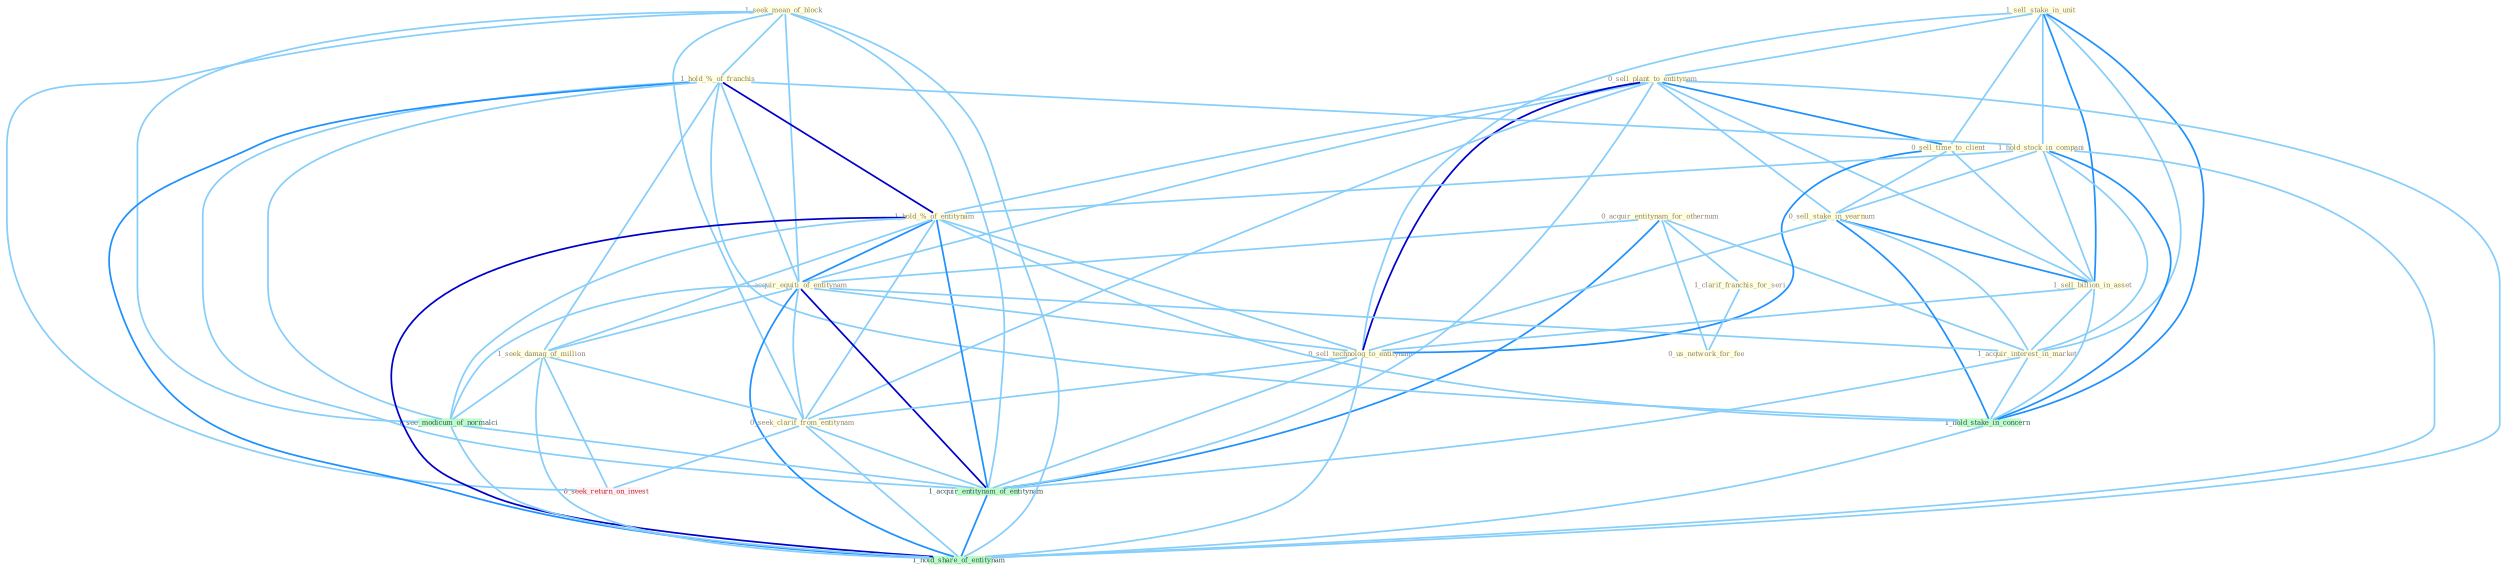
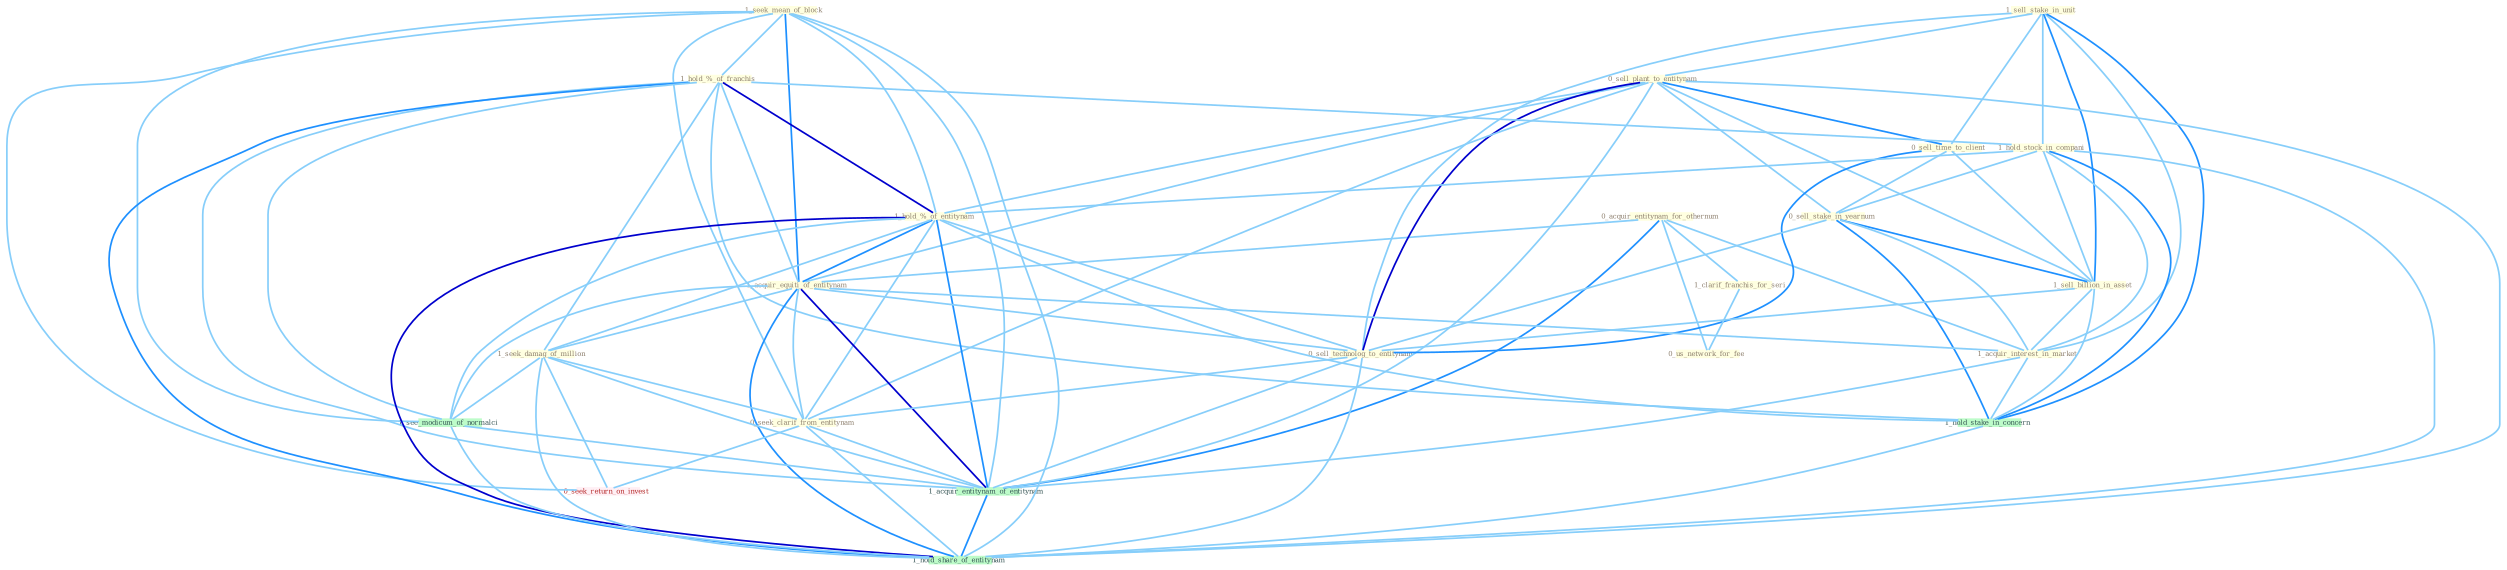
edge "1_seek_mean_of_block" -- "1_hold_%_of_entitynam": added
edge "1_seek_mean_of_block" -- "1_acquir_equiti_of_entitynam": color #87cefa -> #1e90ff
edge "1_seek_damag_of_million" -- "1_acquir_entitynam_of_entitynam": added
